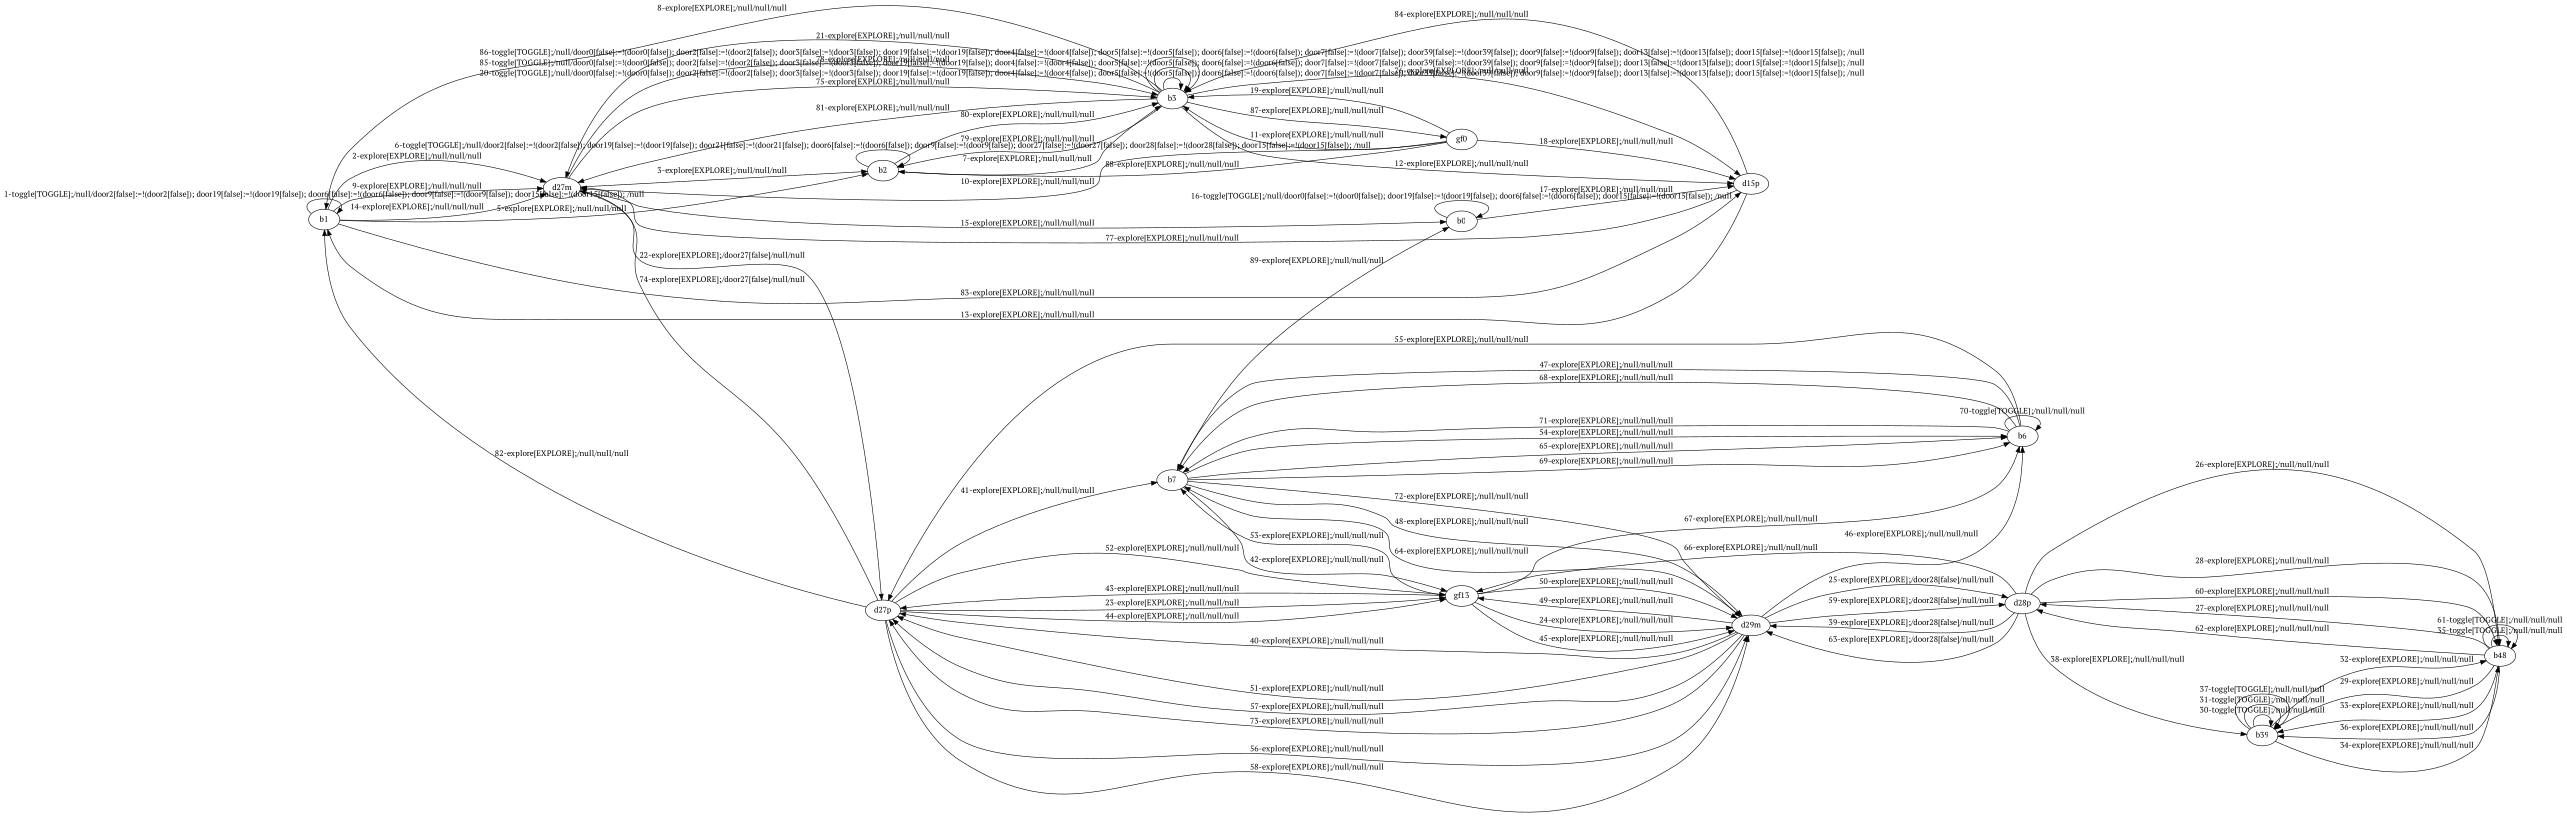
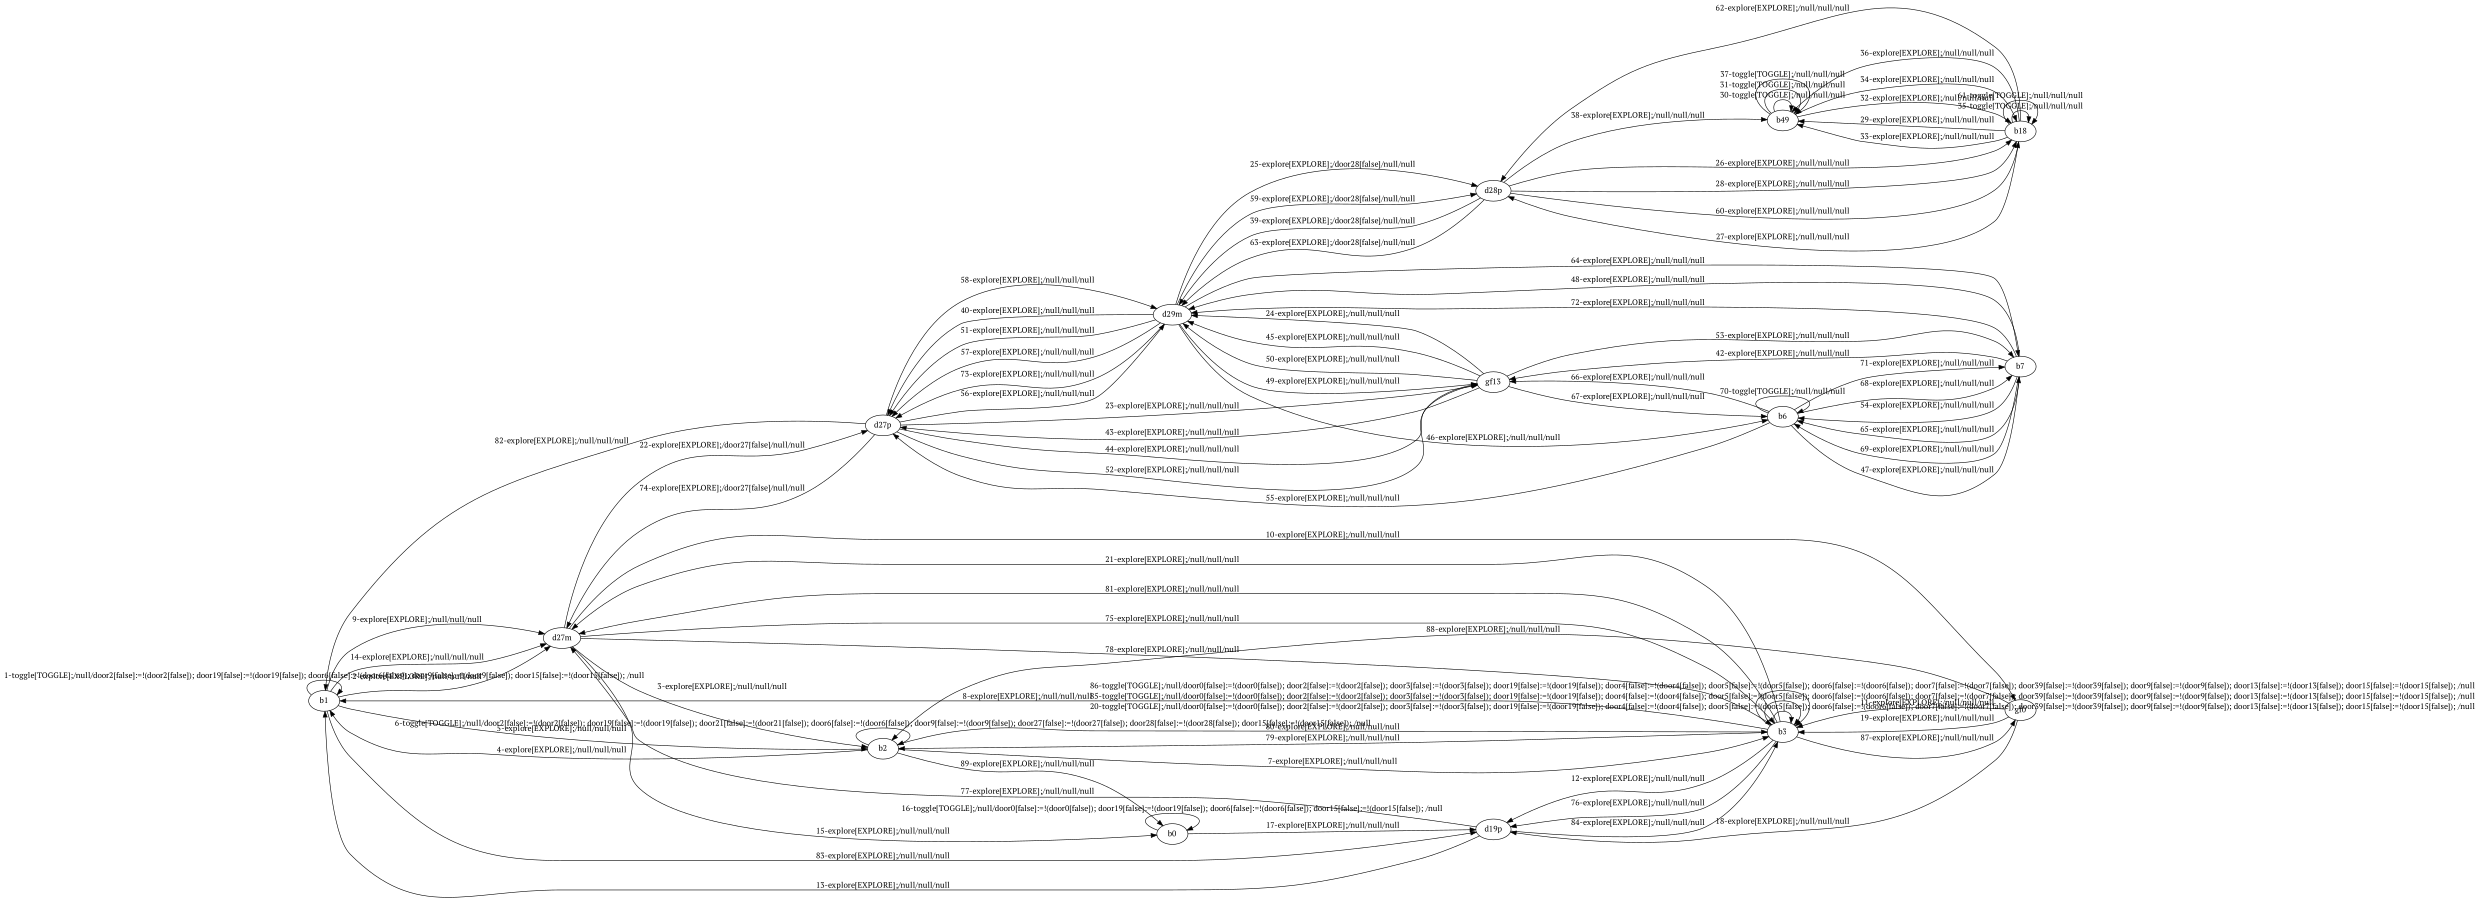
node "d15p": label "d15p" -> "d19p"
edge "gf0" -> "d27m": reversed
edge "b7" -> "b0": now "b2" -> "b0"
edge "d27p" -> "b7": removed, label "41-explore[EXPLORE];/null/null/null"
edge "d28p" -> "gf13": now "b6" -> "gf13"
node "b48": label "b48" -> "b18"
node "b39": label "b39" -> "b49"
edge "b2" -> "b1": added, label "4-explore[EXPLORE];/null/null/null"
